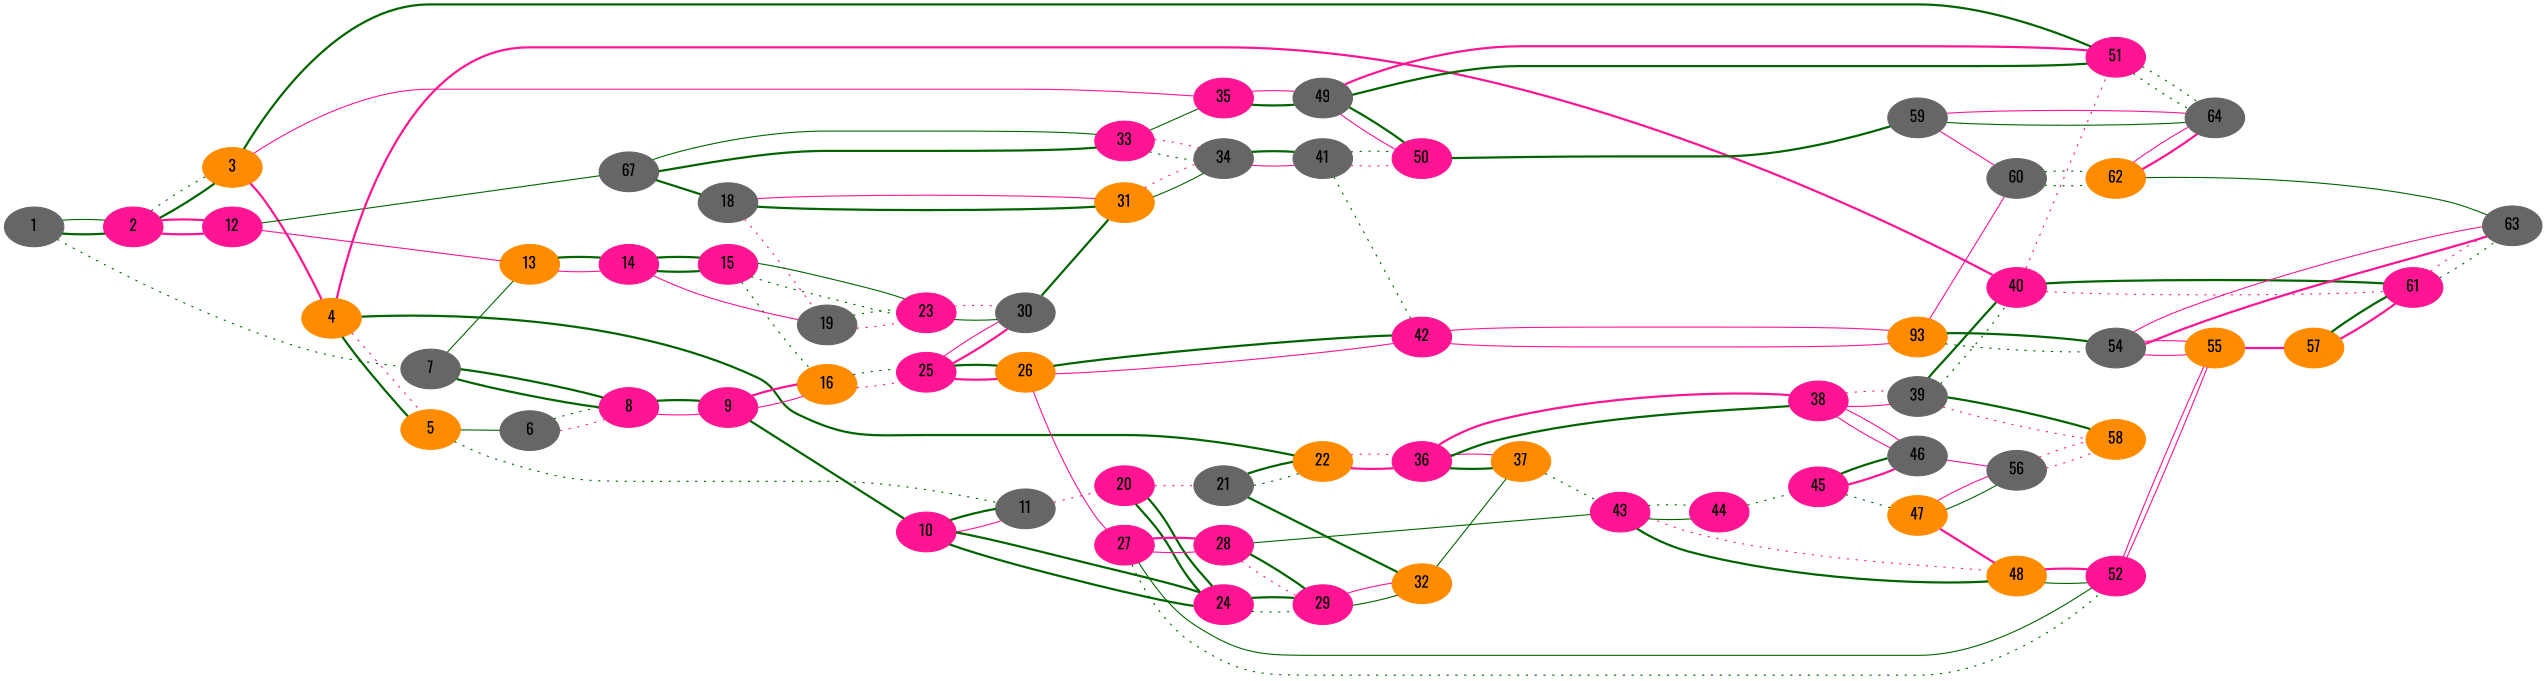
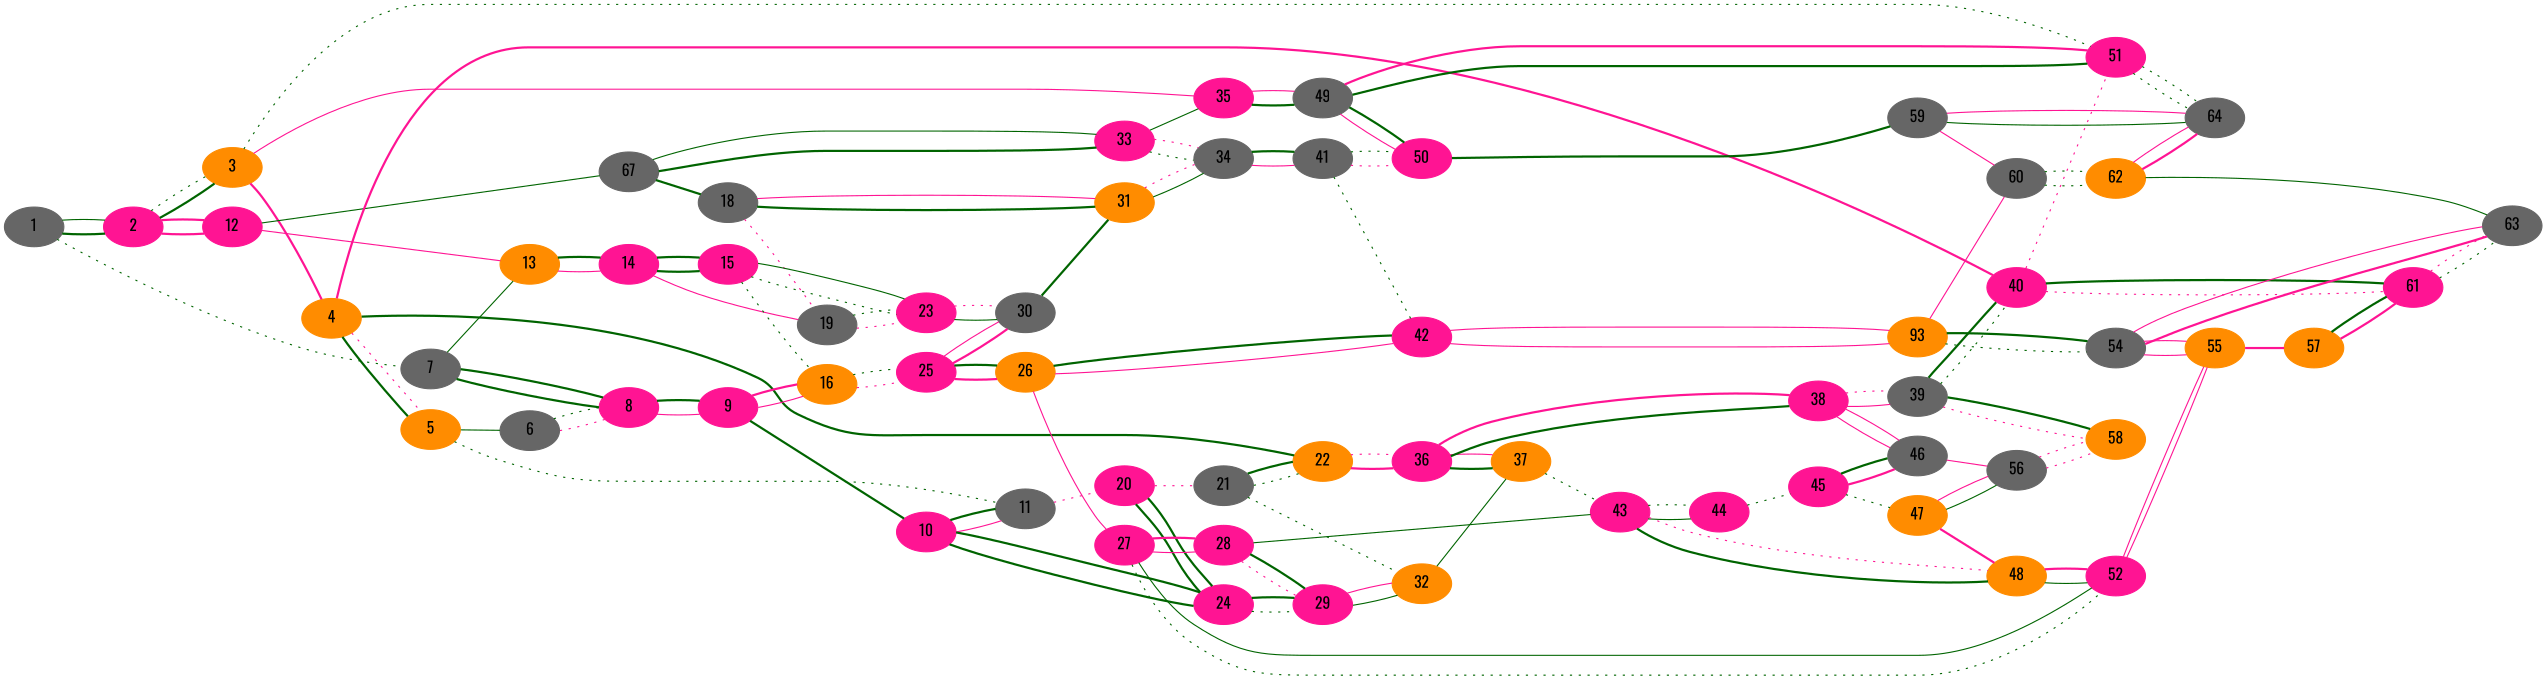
edge "51" -- "3": style bold -> dotted
edge "21" -- "32": style bold -> dotted
